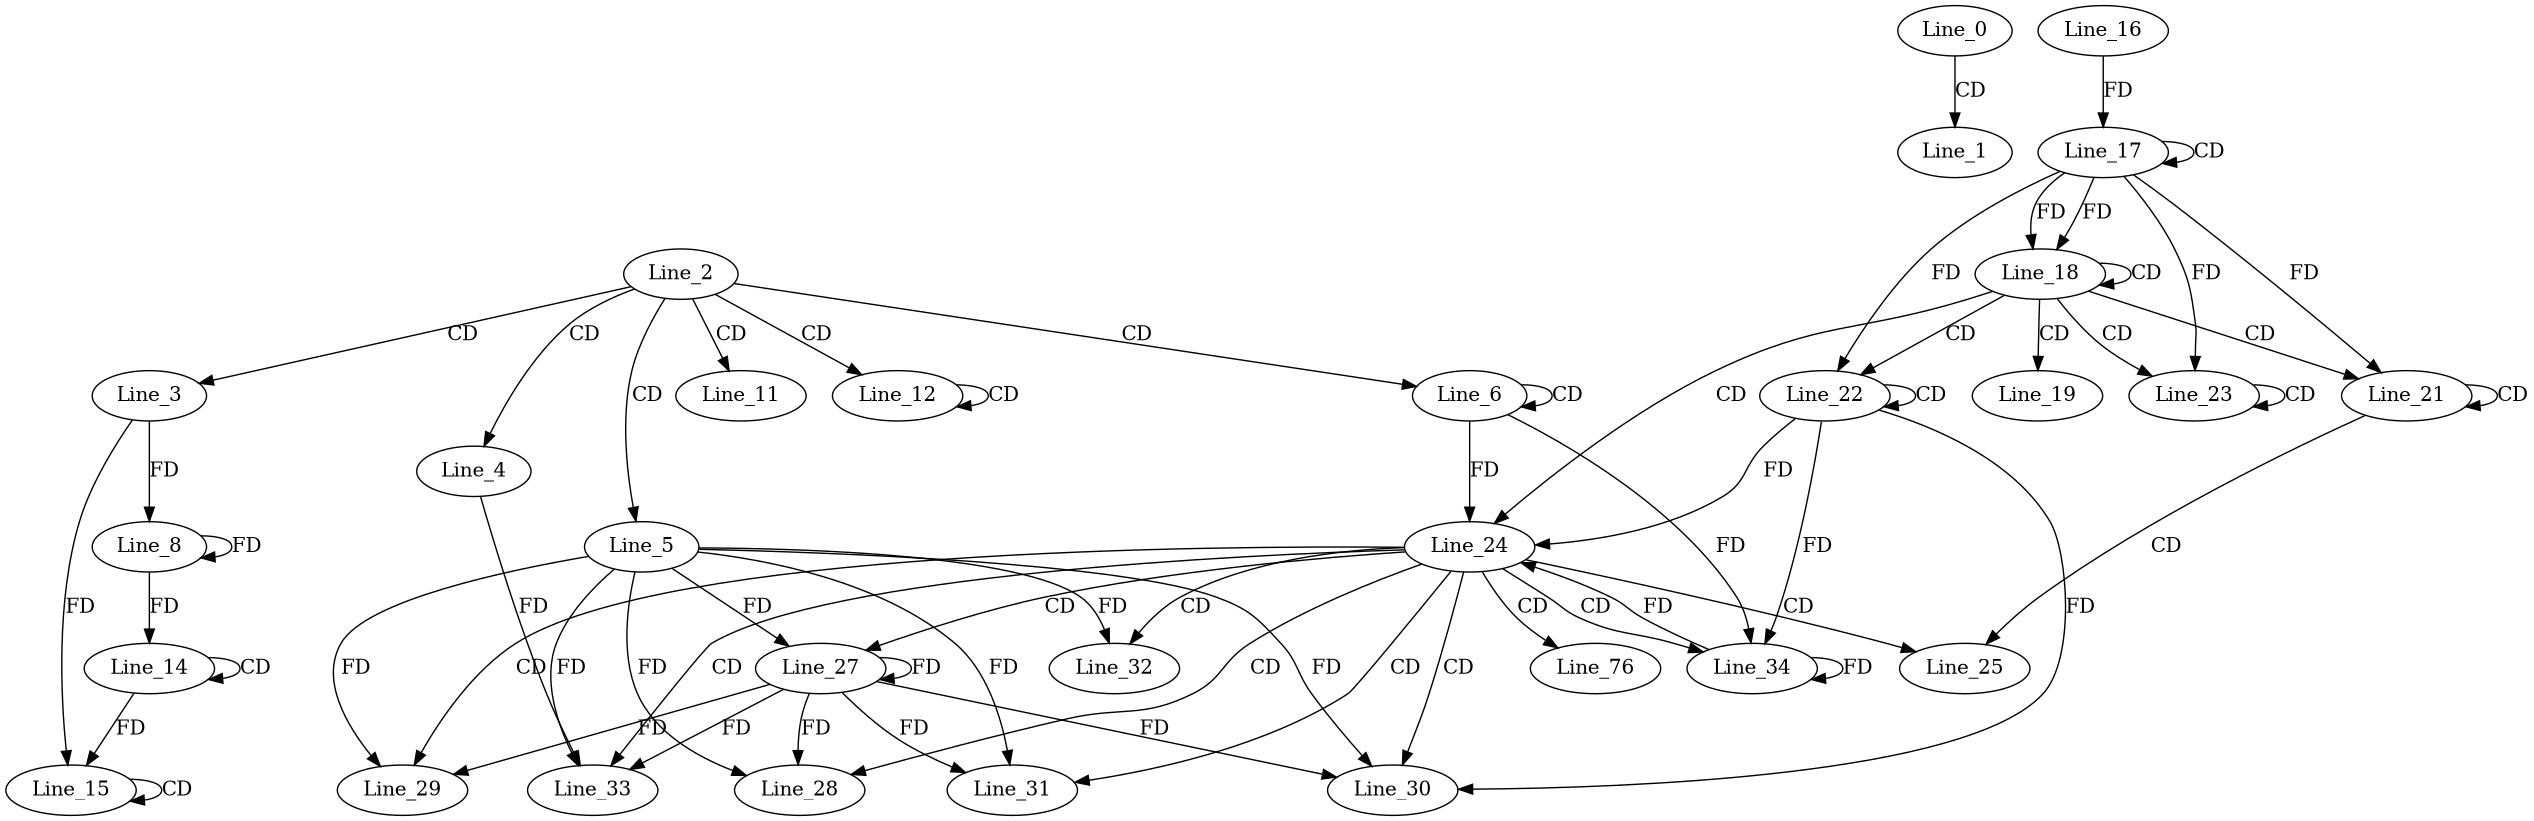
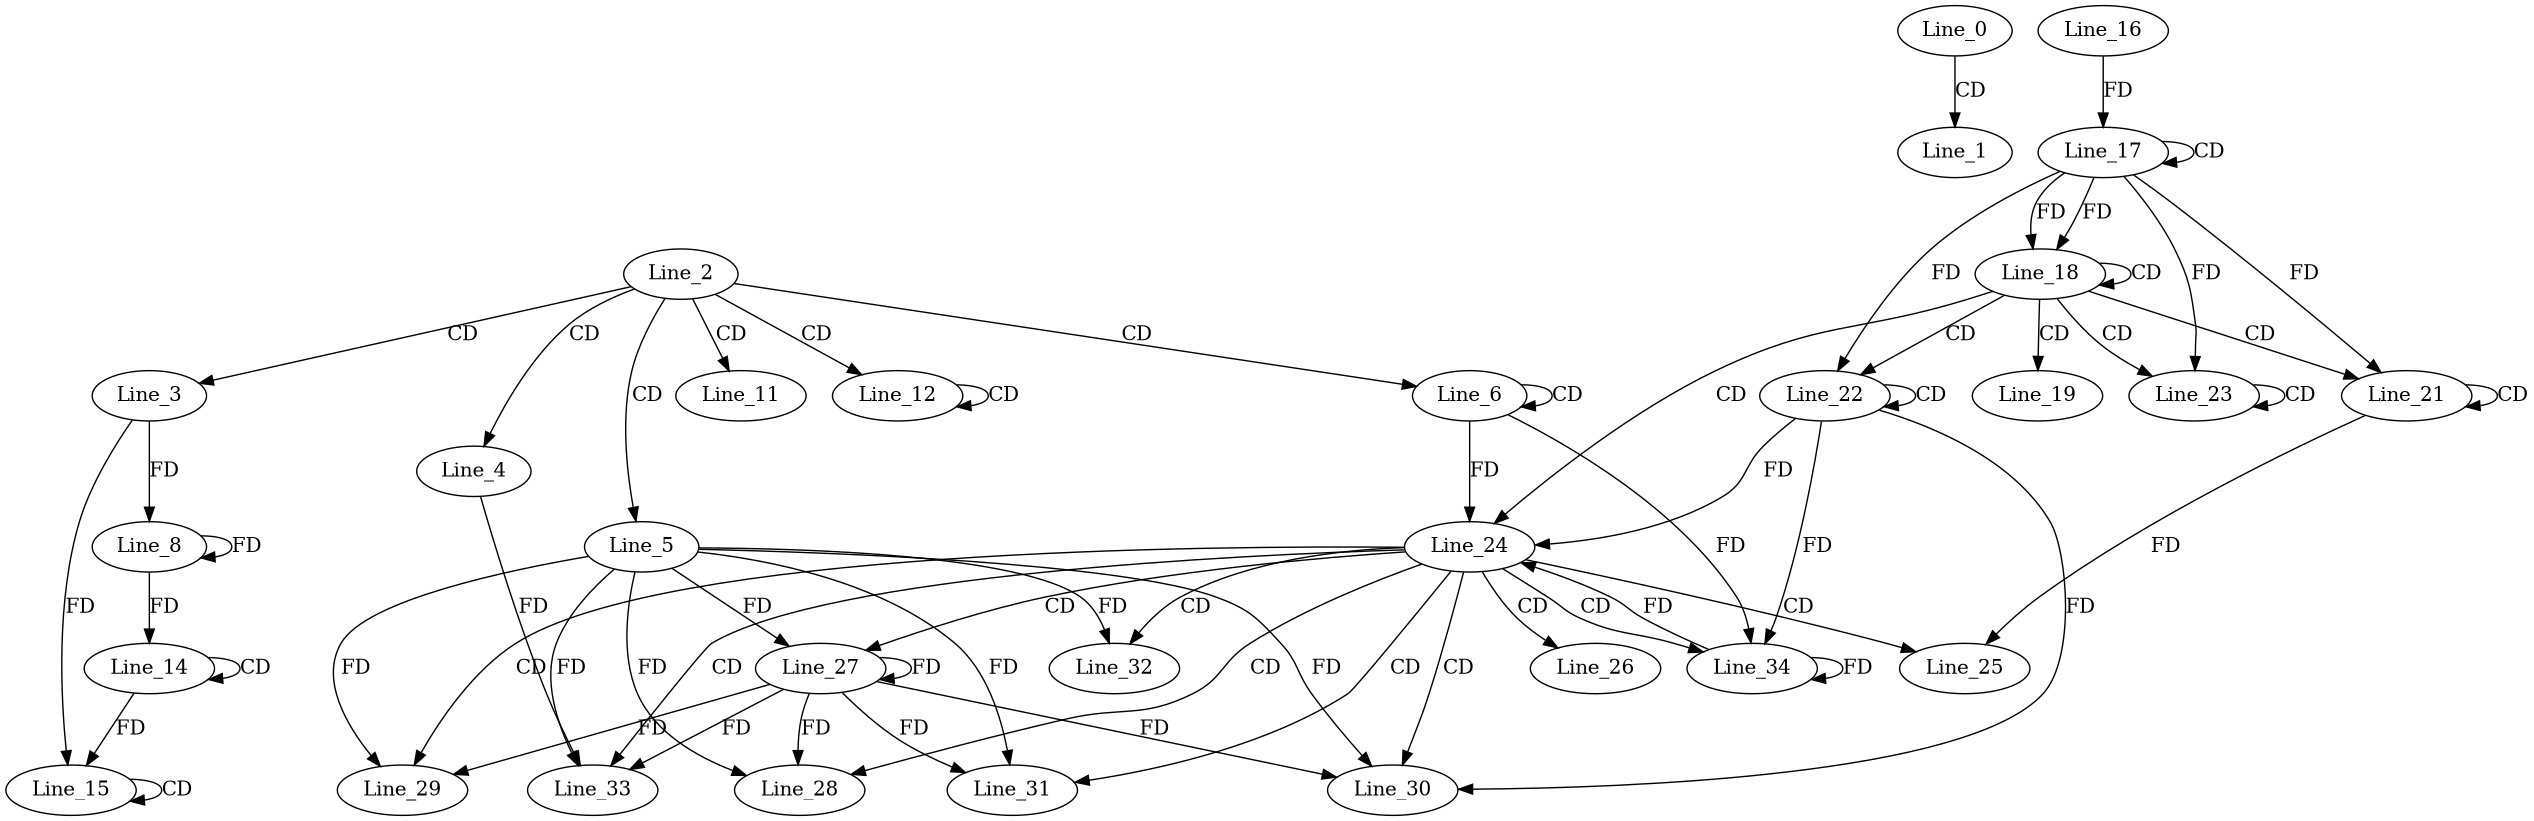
edge "Line_21" -> "Line_25": label "CD" -> "FD"
node "Line_76": label "Line_76" -> "Line_26"
